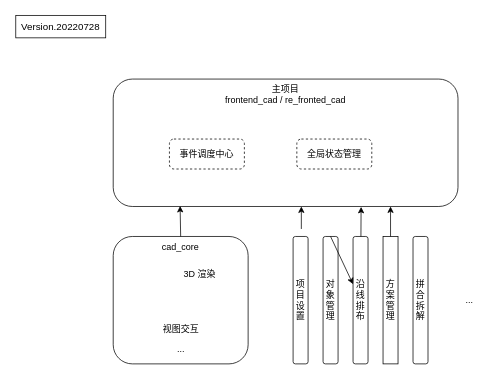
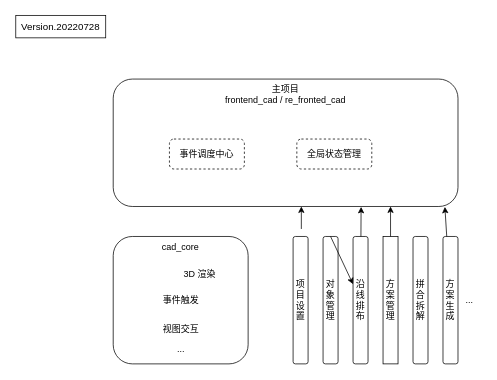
edge "cad_core" -> "主项目 frontend_cad / re_fronted_cad": removed
edge "方案生成" -> "主项目 frontend_cad / re_fronted_cad": added
node "事件触发": added
node "方案生成": added
